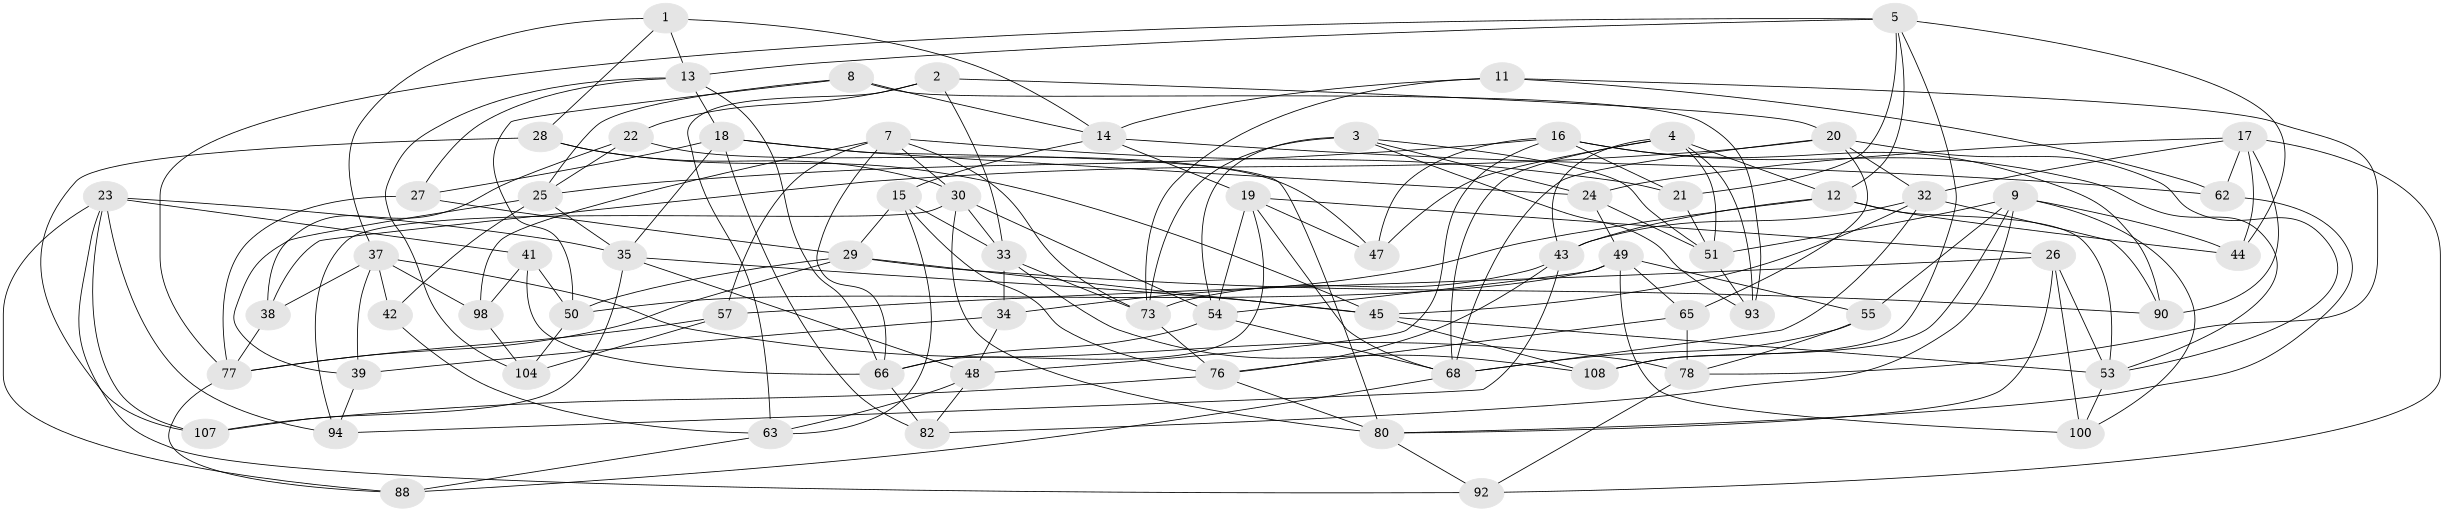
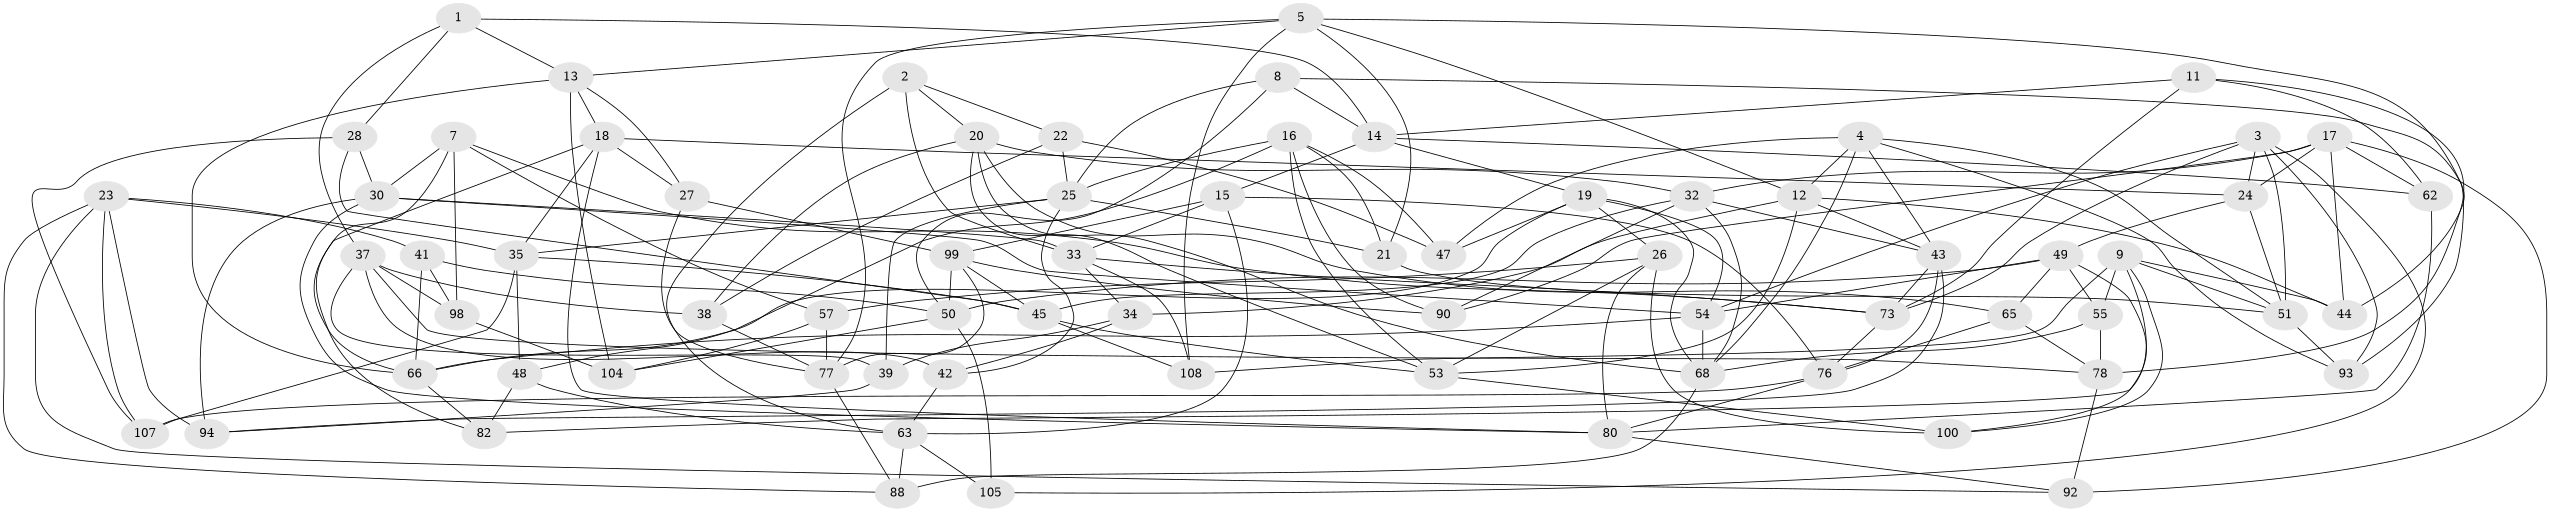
edge "7" -- "21": now "25" -- "21"
node "29": label "29" -> "99"
edge "34" -- "48": now "34" -- "42"
node "105": added
